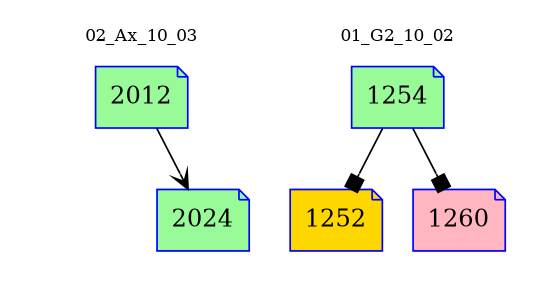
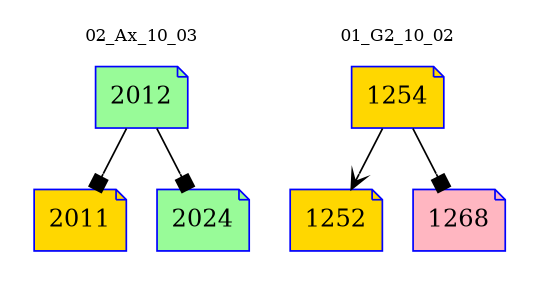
node "1254": fillcolor palegreen -> gold
edge "2012" -> "2024": arrowhead vee -> box
edge "1254" -> "1252": arrowhead box -> vee
node "2011": added
node "1260": label "1260" -> "1268"
